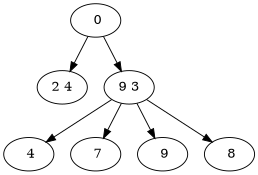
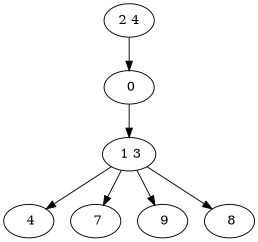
edge "0" -> "2 4": reversed
node "9 3": label "9 3" -> "1 3"
